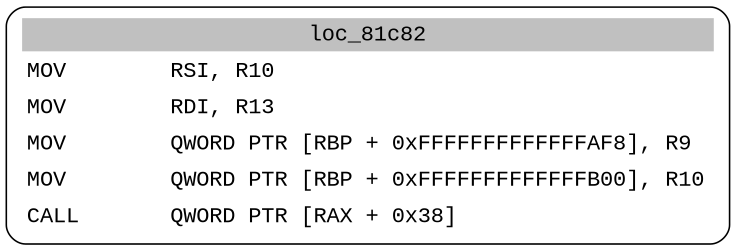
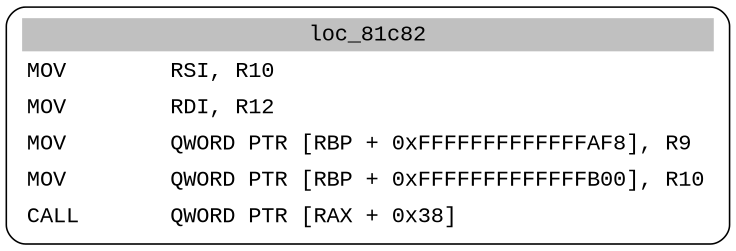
node "loc_81c82": text "MOV        RDI, R13" -> "MOV        RDI, R12"
